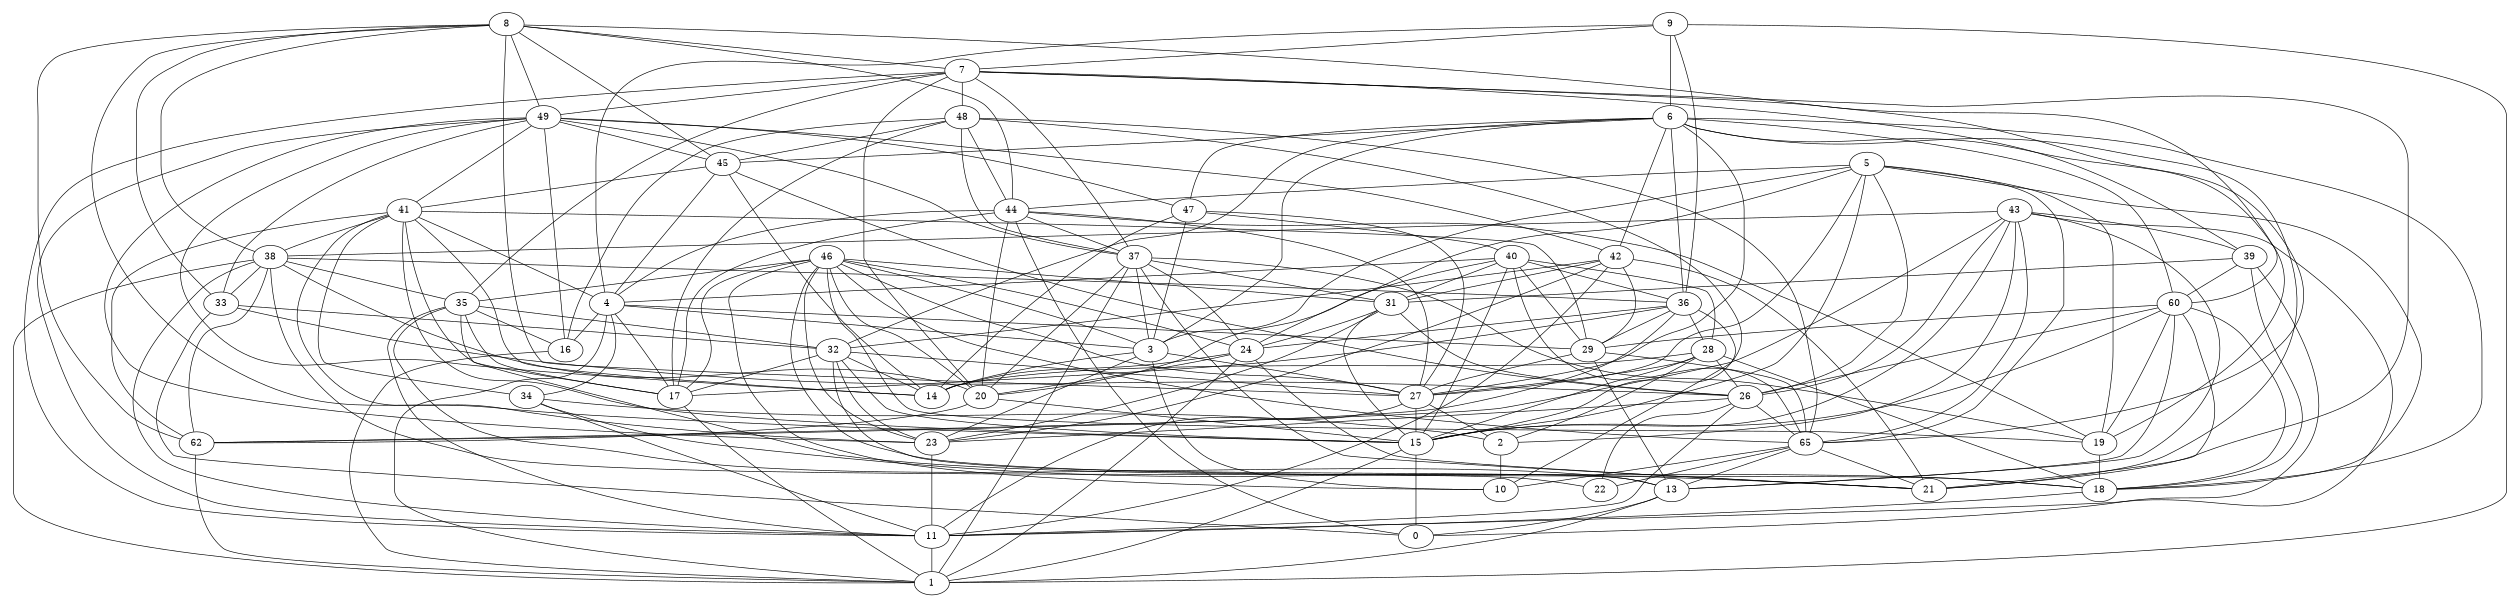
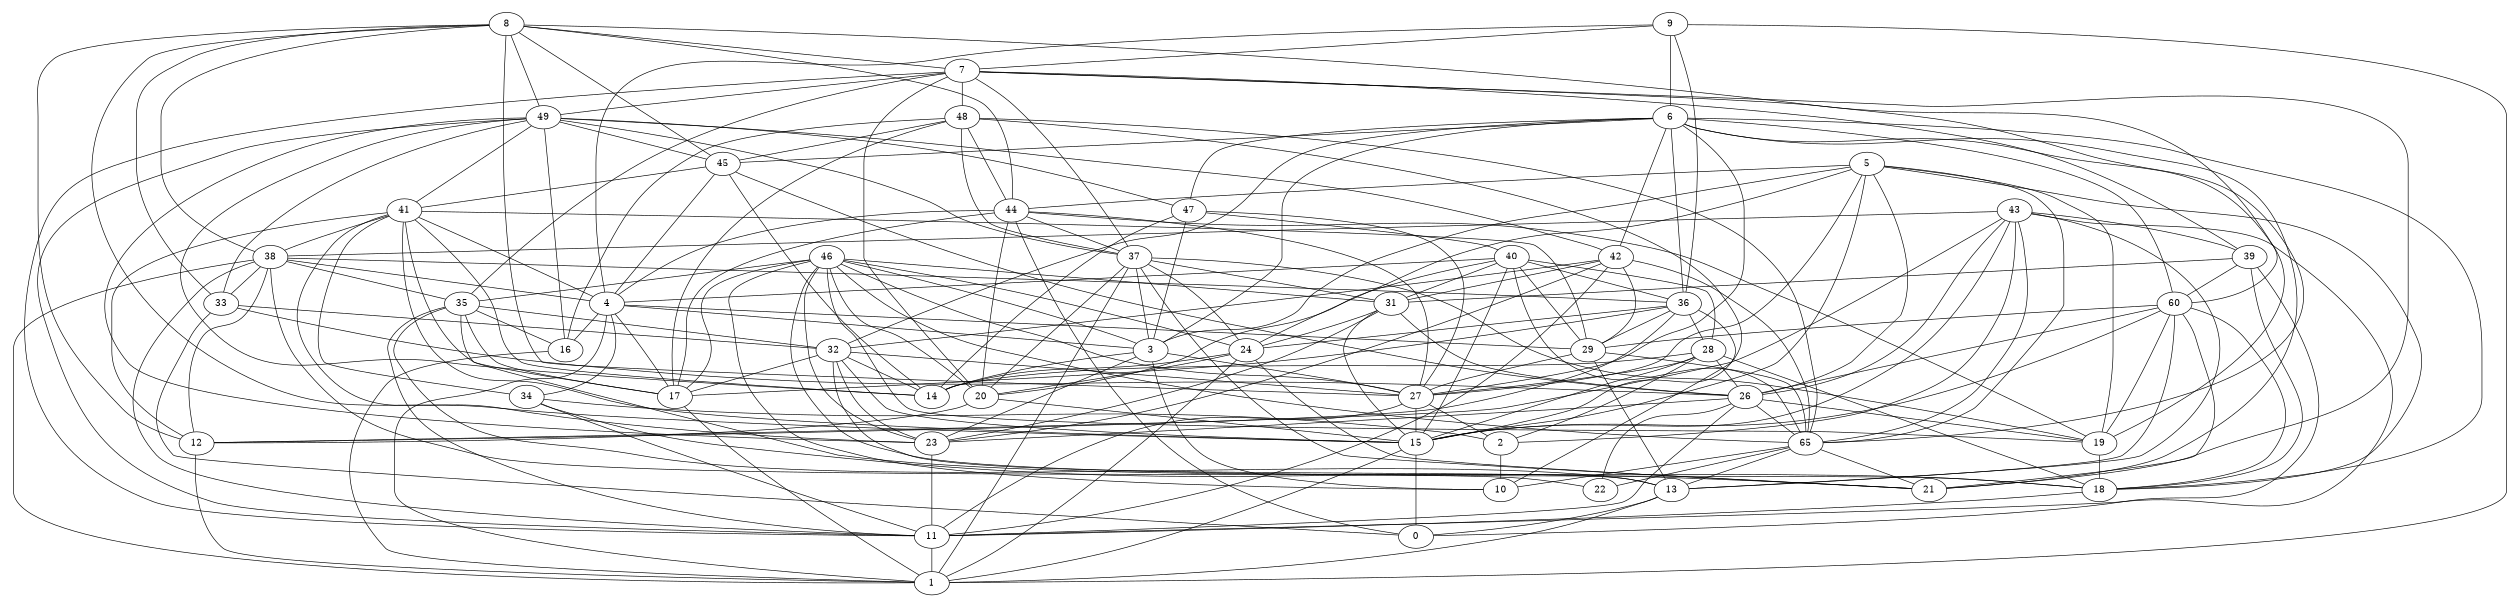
edge "42" -- "21": now "42" -- "65"
edge "38" -- "20": now "38" -- "4"
edge "26" -- "19": added
node "62": label "62" -> "12"
